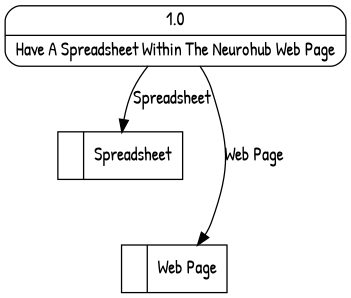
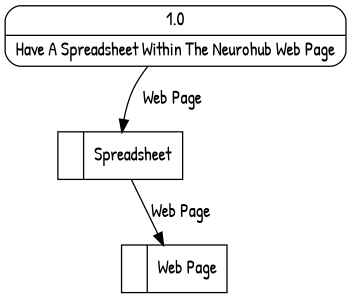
edge "1.0" -> "Spreadsheet": label "Spreadsheet" -> "Web Page"
edge "1.0" -> "Web Page": now "Spreadsheet" -> "Web Page"
